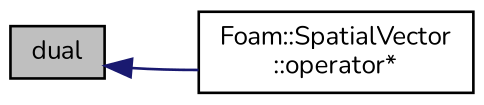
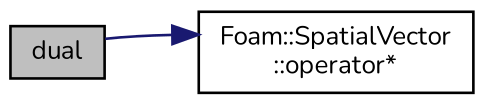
edge "Foam::SpatialVector ::operator*" -> "dual": reversed
